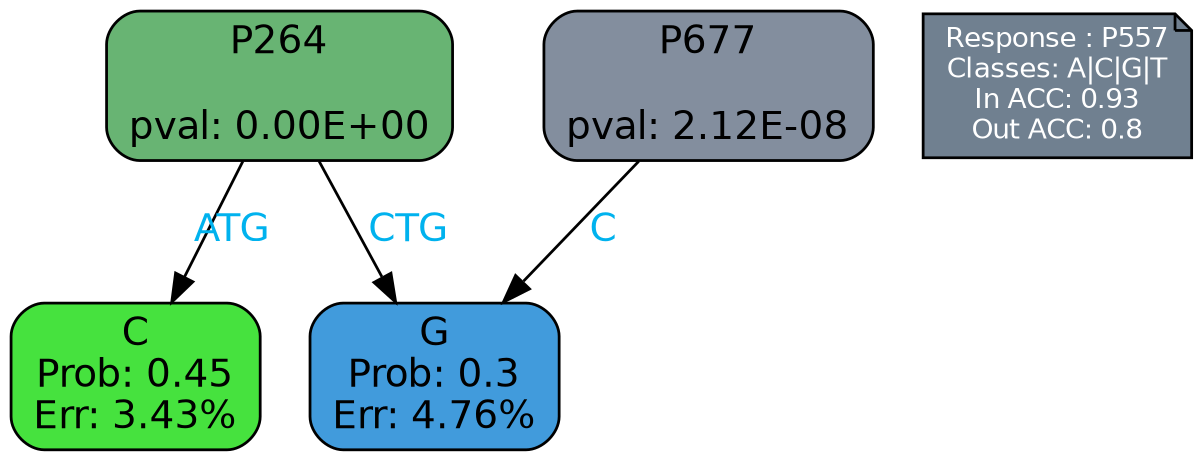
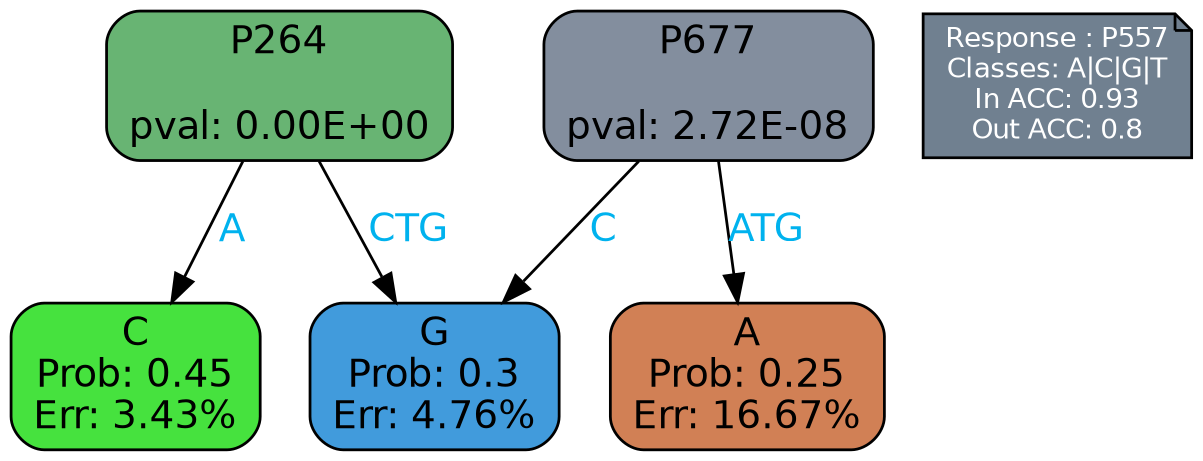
node "P677 pval: 2.12E-08": label "P677 pval: 2.12E-08" -> "P677 pval: 2.72E-08"
edge "P264 pval: 0.00E+00" -> "C Prob: 0.45 Err: 3.43%": label "ATG" -> "A"
node "A Prob: 0.25 Err: 16.67%": added
